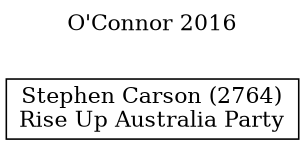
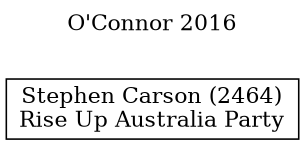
node "Stephen Carson (2764) Rise Up Australia Party": label "Stephen Carson (2764) Rise Up Australia Party" -> "Stephen Carson (2464) Rise Up Australia Party"
